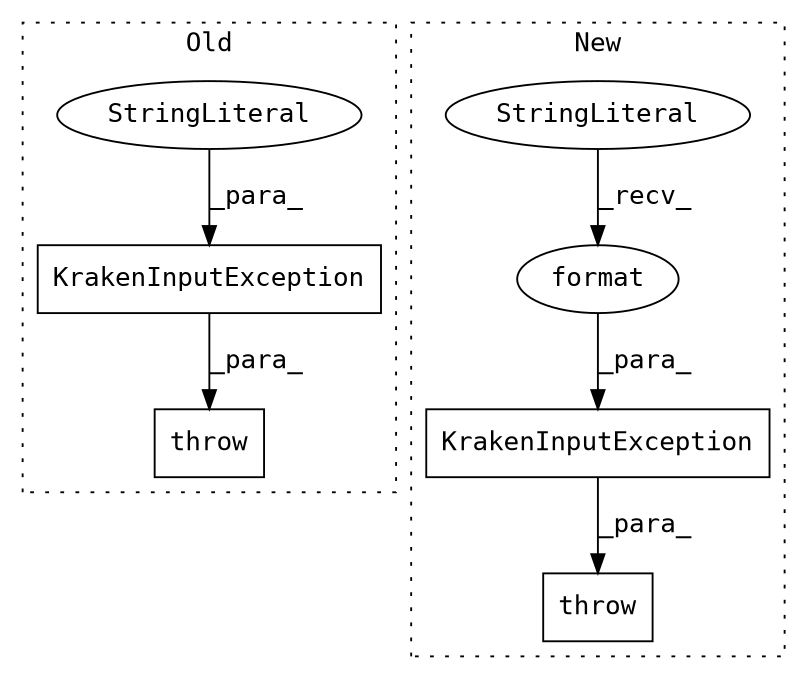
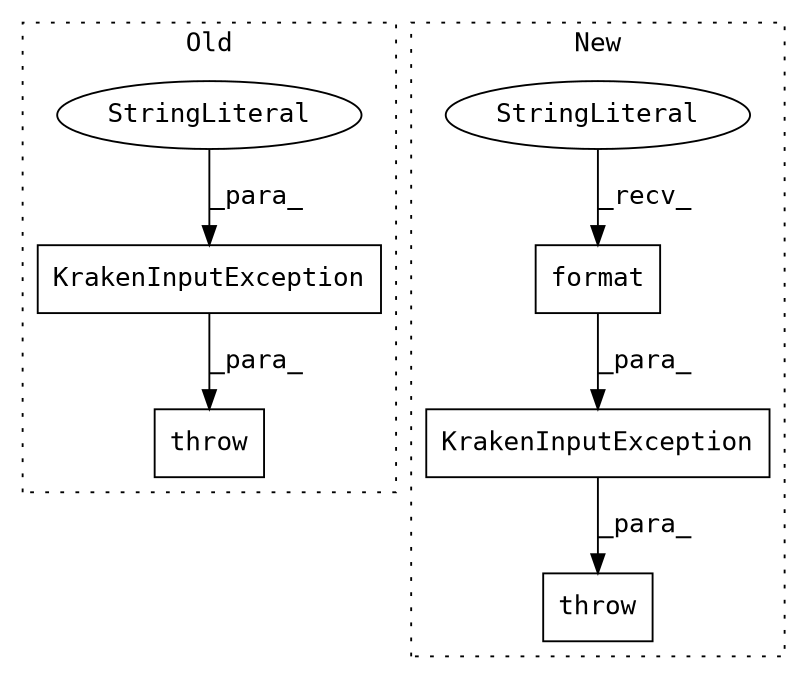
node "format": shape ellipse -> box
